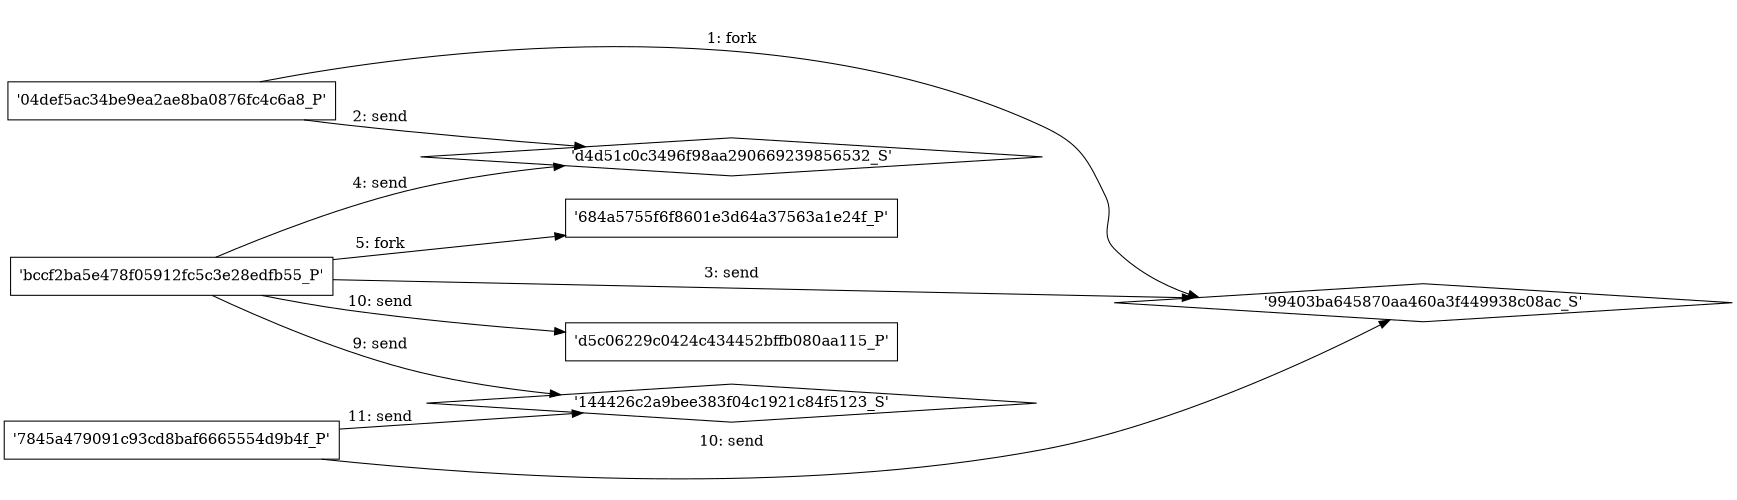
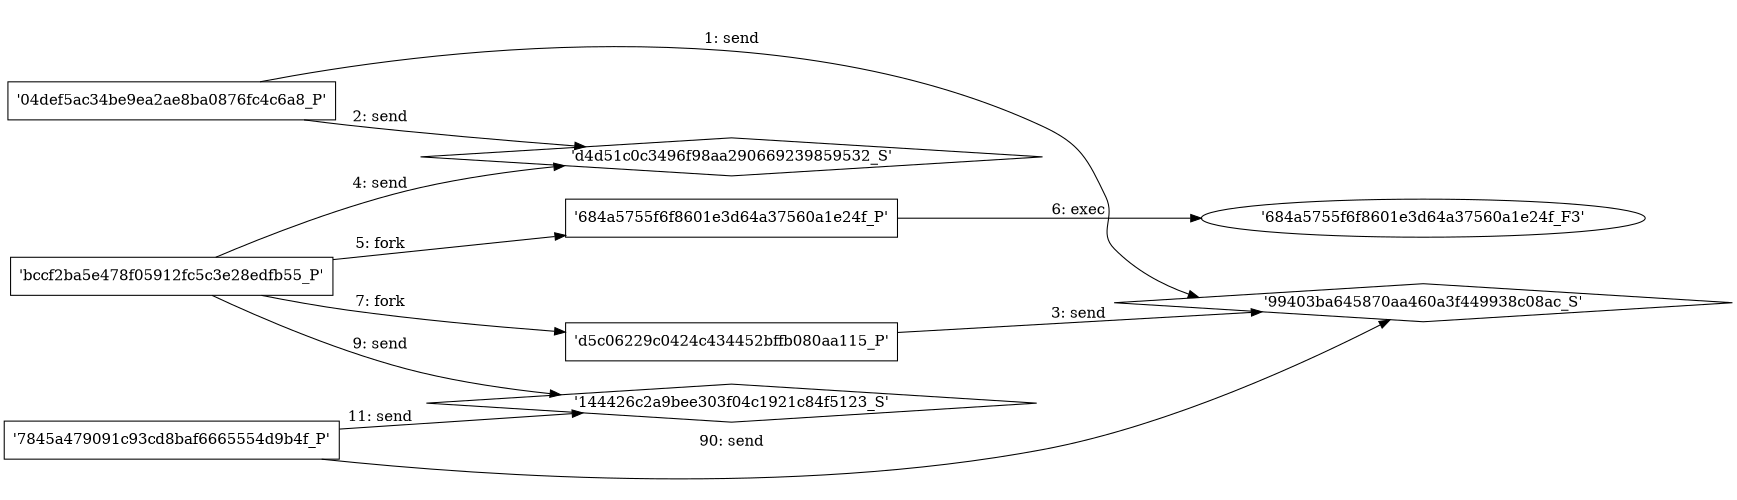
edge "'04def5ac34be9ea2ae8ba0876fc4c6a8_P'" -> "'99403ba645870aa460a3f449938c08ac_S'": label "1: fork" -> "1: send"
node "'d4d51c0c3496f98aa290669239856532_S'": label "'d4d51c0c3496f98aa290669239856532_S'" -> "'d4d51c0c3496f98aa290669239859532_S'"
node "'684a5755f6f8601e3d64a37563a1e24f_P'": label "'684a5755f6f8601e3d64a37563a1e24f_P'" -> "'684a5755f6f8601e3d64a37560a1e24f_P'"
node "'684a5755f6f8601e3d64a37560a1e24f_F3'": added
edge "'bccf2ba5e478f05912fc5c3e28edfb55_P'" -> "'99403ba645870aa460a3f449938c08ac_S'": now "'d5c06229c0424c434452bffb080aa115_P'" -> "'99403ba645870aa460a3f449938c08ac_S'"
edge "'bccf2ba5e478f05912fc5c3e28edfb55_P'" -> "'d5c06229c0424c434452bffb080aa115_P'": label "10: send" -> "7: fork"
node "'144426c2a9bee383f04c1921c84f5123_S'": label "'144426c2a9bee383f04c1921c84f5123_S'" -> "'144426c2a9bee303f04c1921c84f5123_S'"
edge "'7845a479091c93cd8baf6665554d9b4f_P'" -> "'99403ba645870aa460a3f449938c08ac_S'": label "10: send" -> "90: send"
